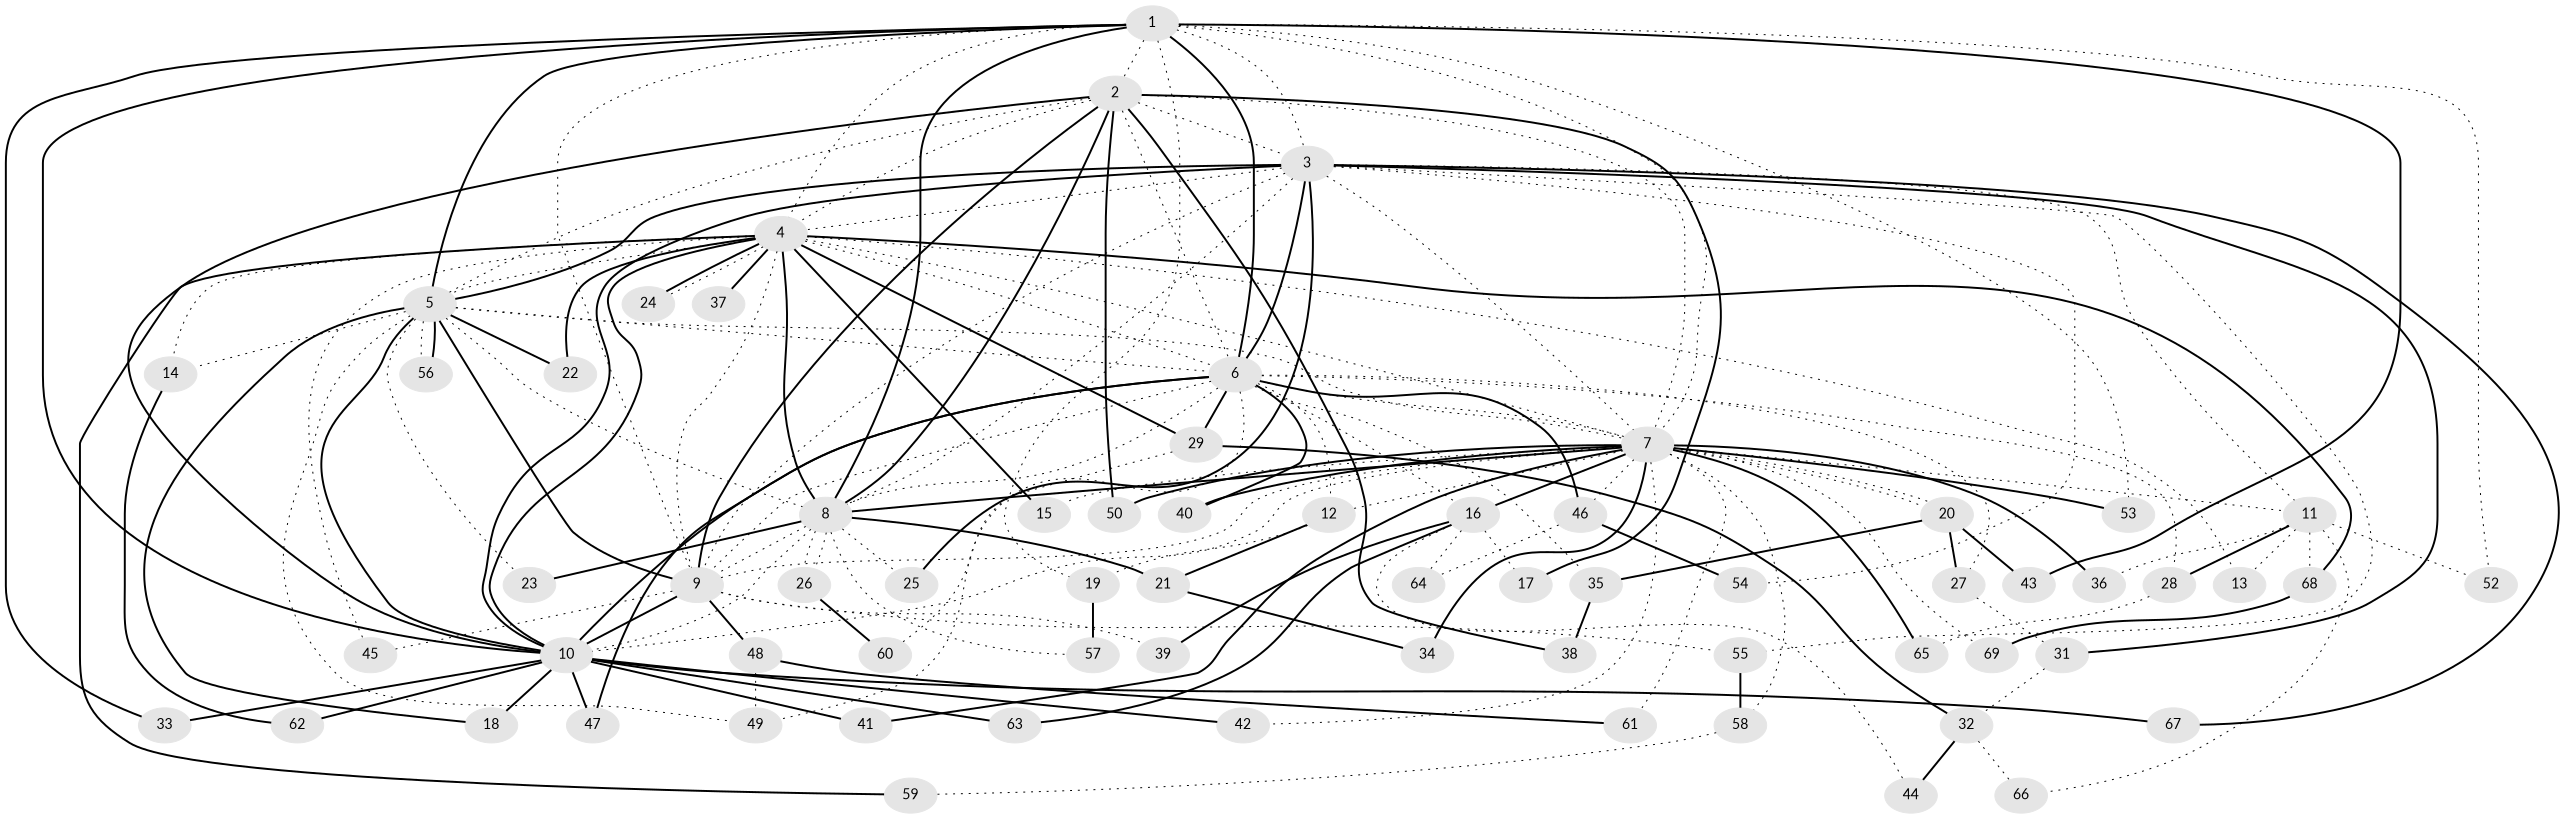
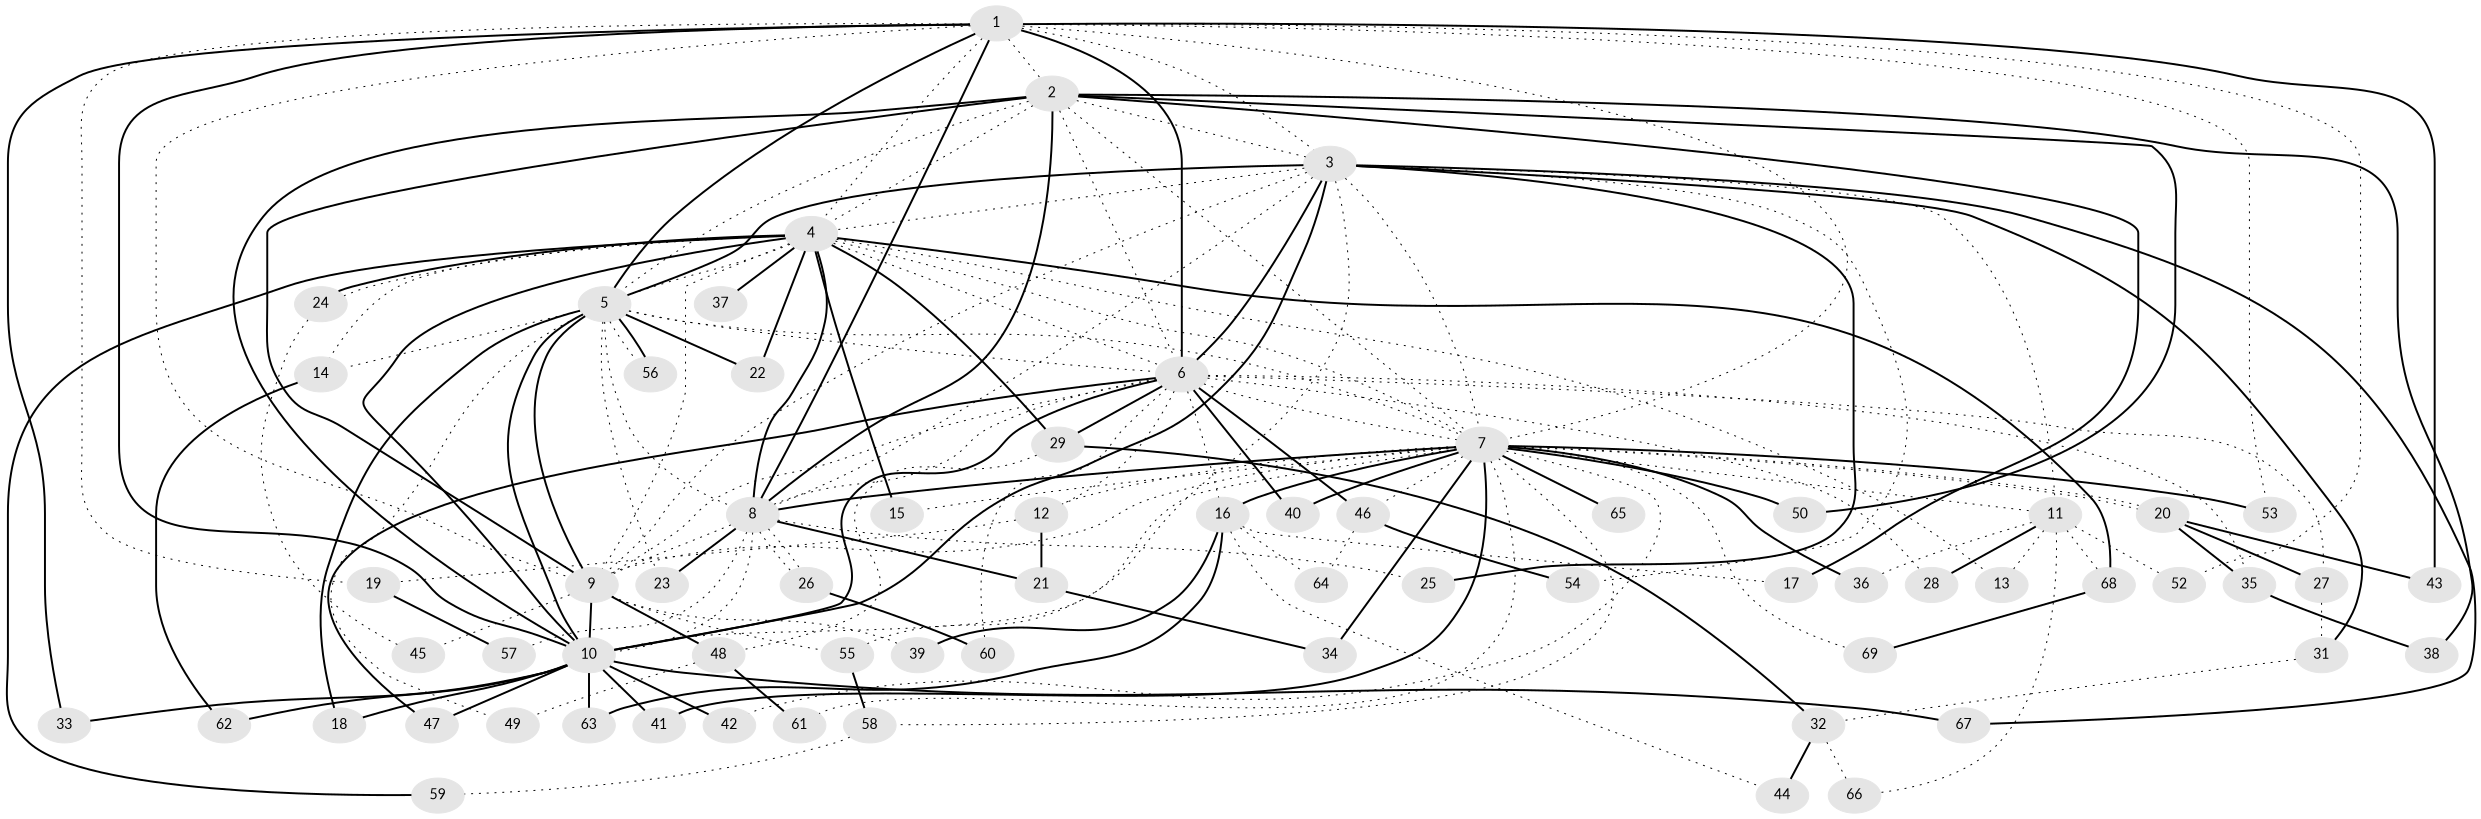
edge "4" -- "45": now "24" -- "45"
edge "28" -- "65": removed
edge "29" -- "49": now "29" -- "48"
